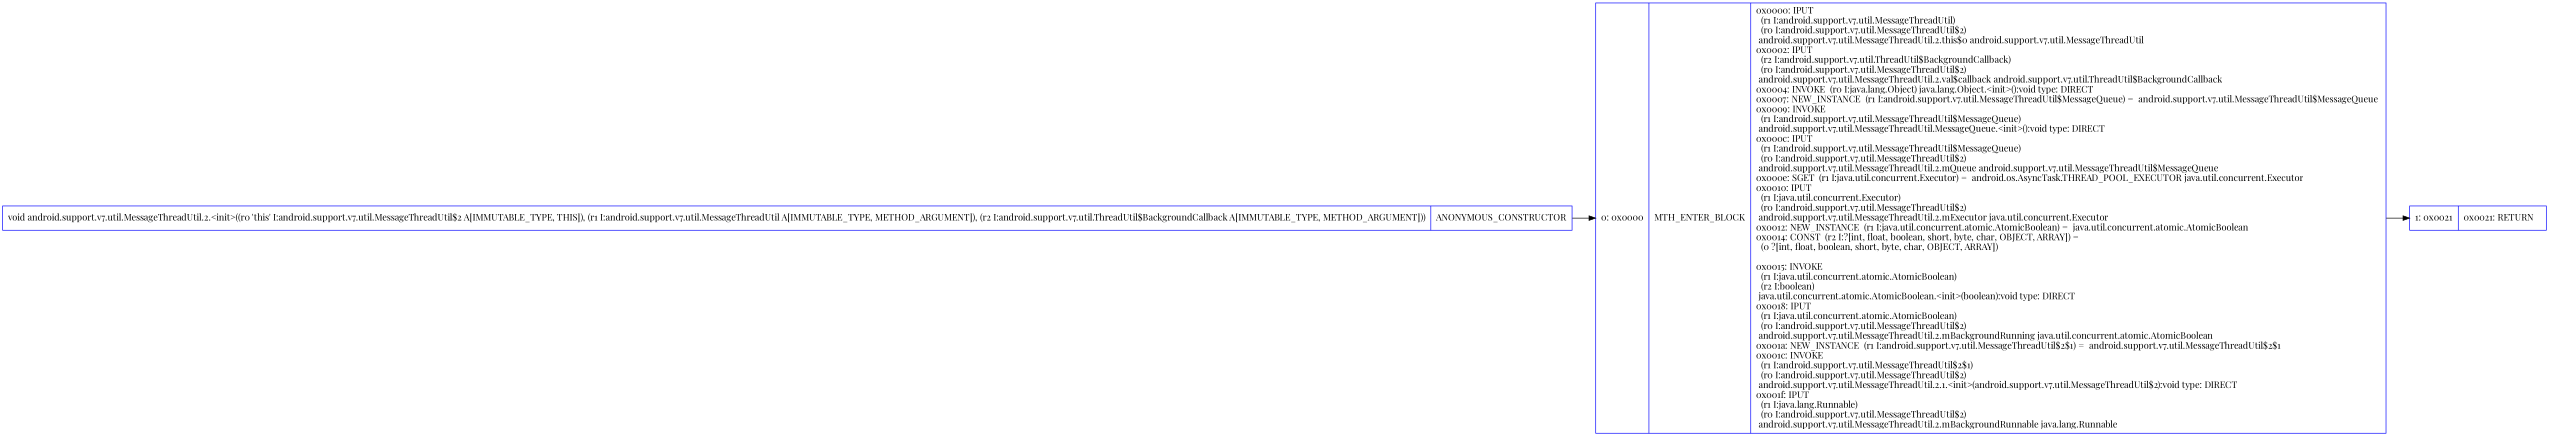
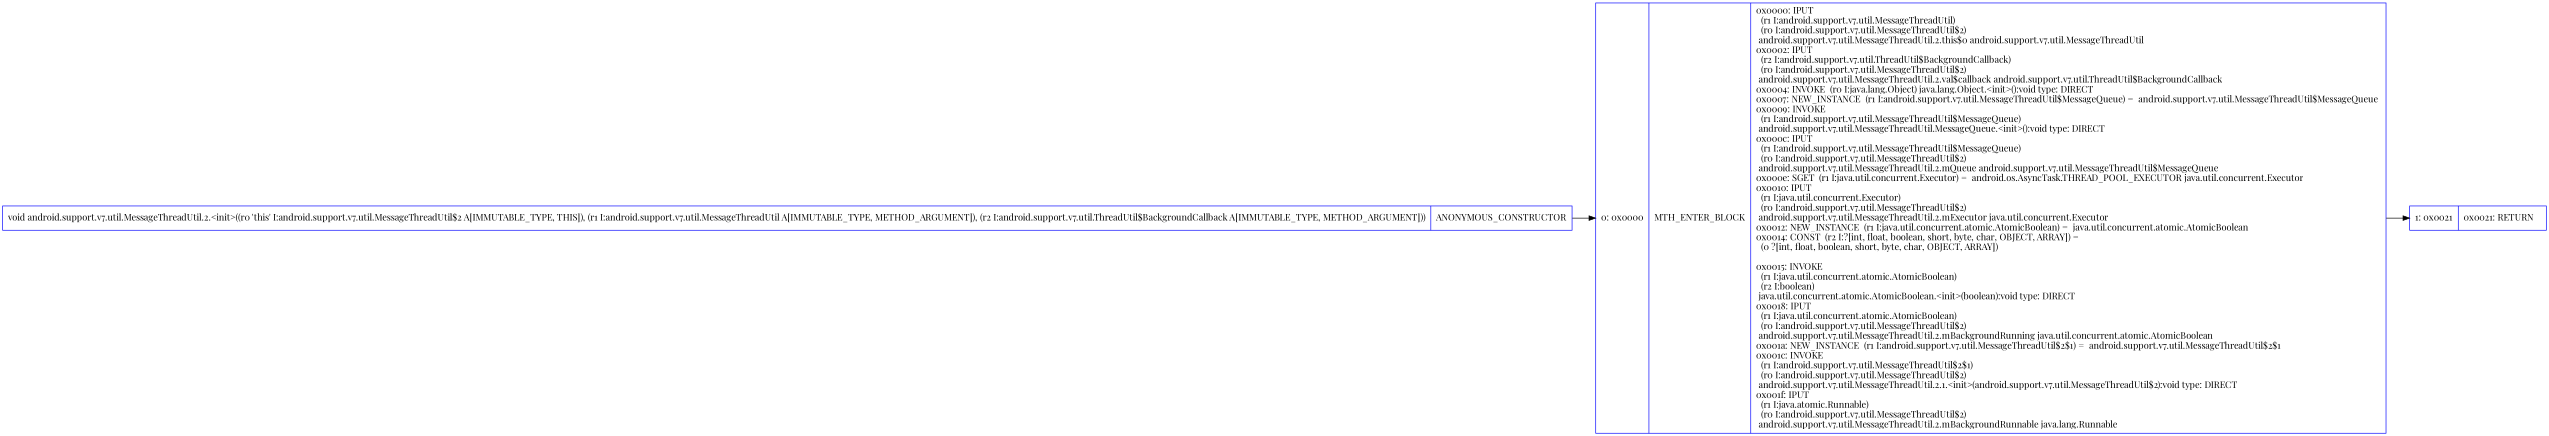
node "0: 0x0000": text "(r1 I:java.lang.Runnable)" -> "(r1 I:java.atomic.Runnable)"
